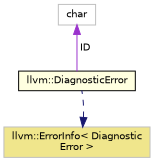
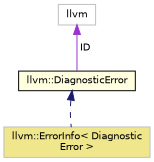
node "char": label "char" -> "llvm"
edge "llvm::DiagnosticError" -> "llvm::ErrorInfo< Diagnostic Error >": reversed
